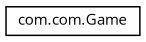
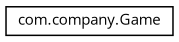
node "com.com.Game": label "com.com.Game" -> "com.company.Game"
